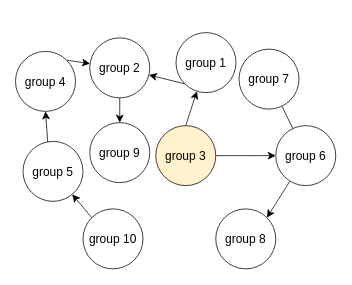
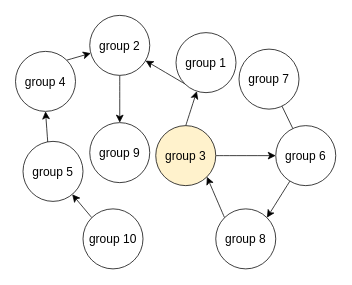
node "group 2": moved (120, 68) -> (120, 45)
edge "group 8" -> "group 3": added
